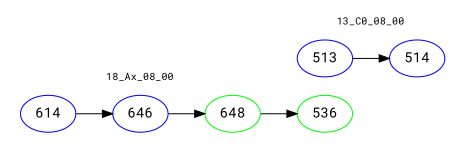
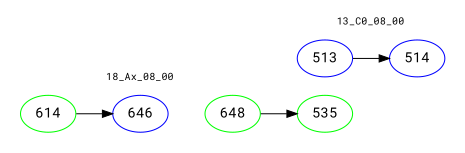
node "614": color blue -> green
edge "646" -> "648": removed
node "536": label "536" -> "535"
